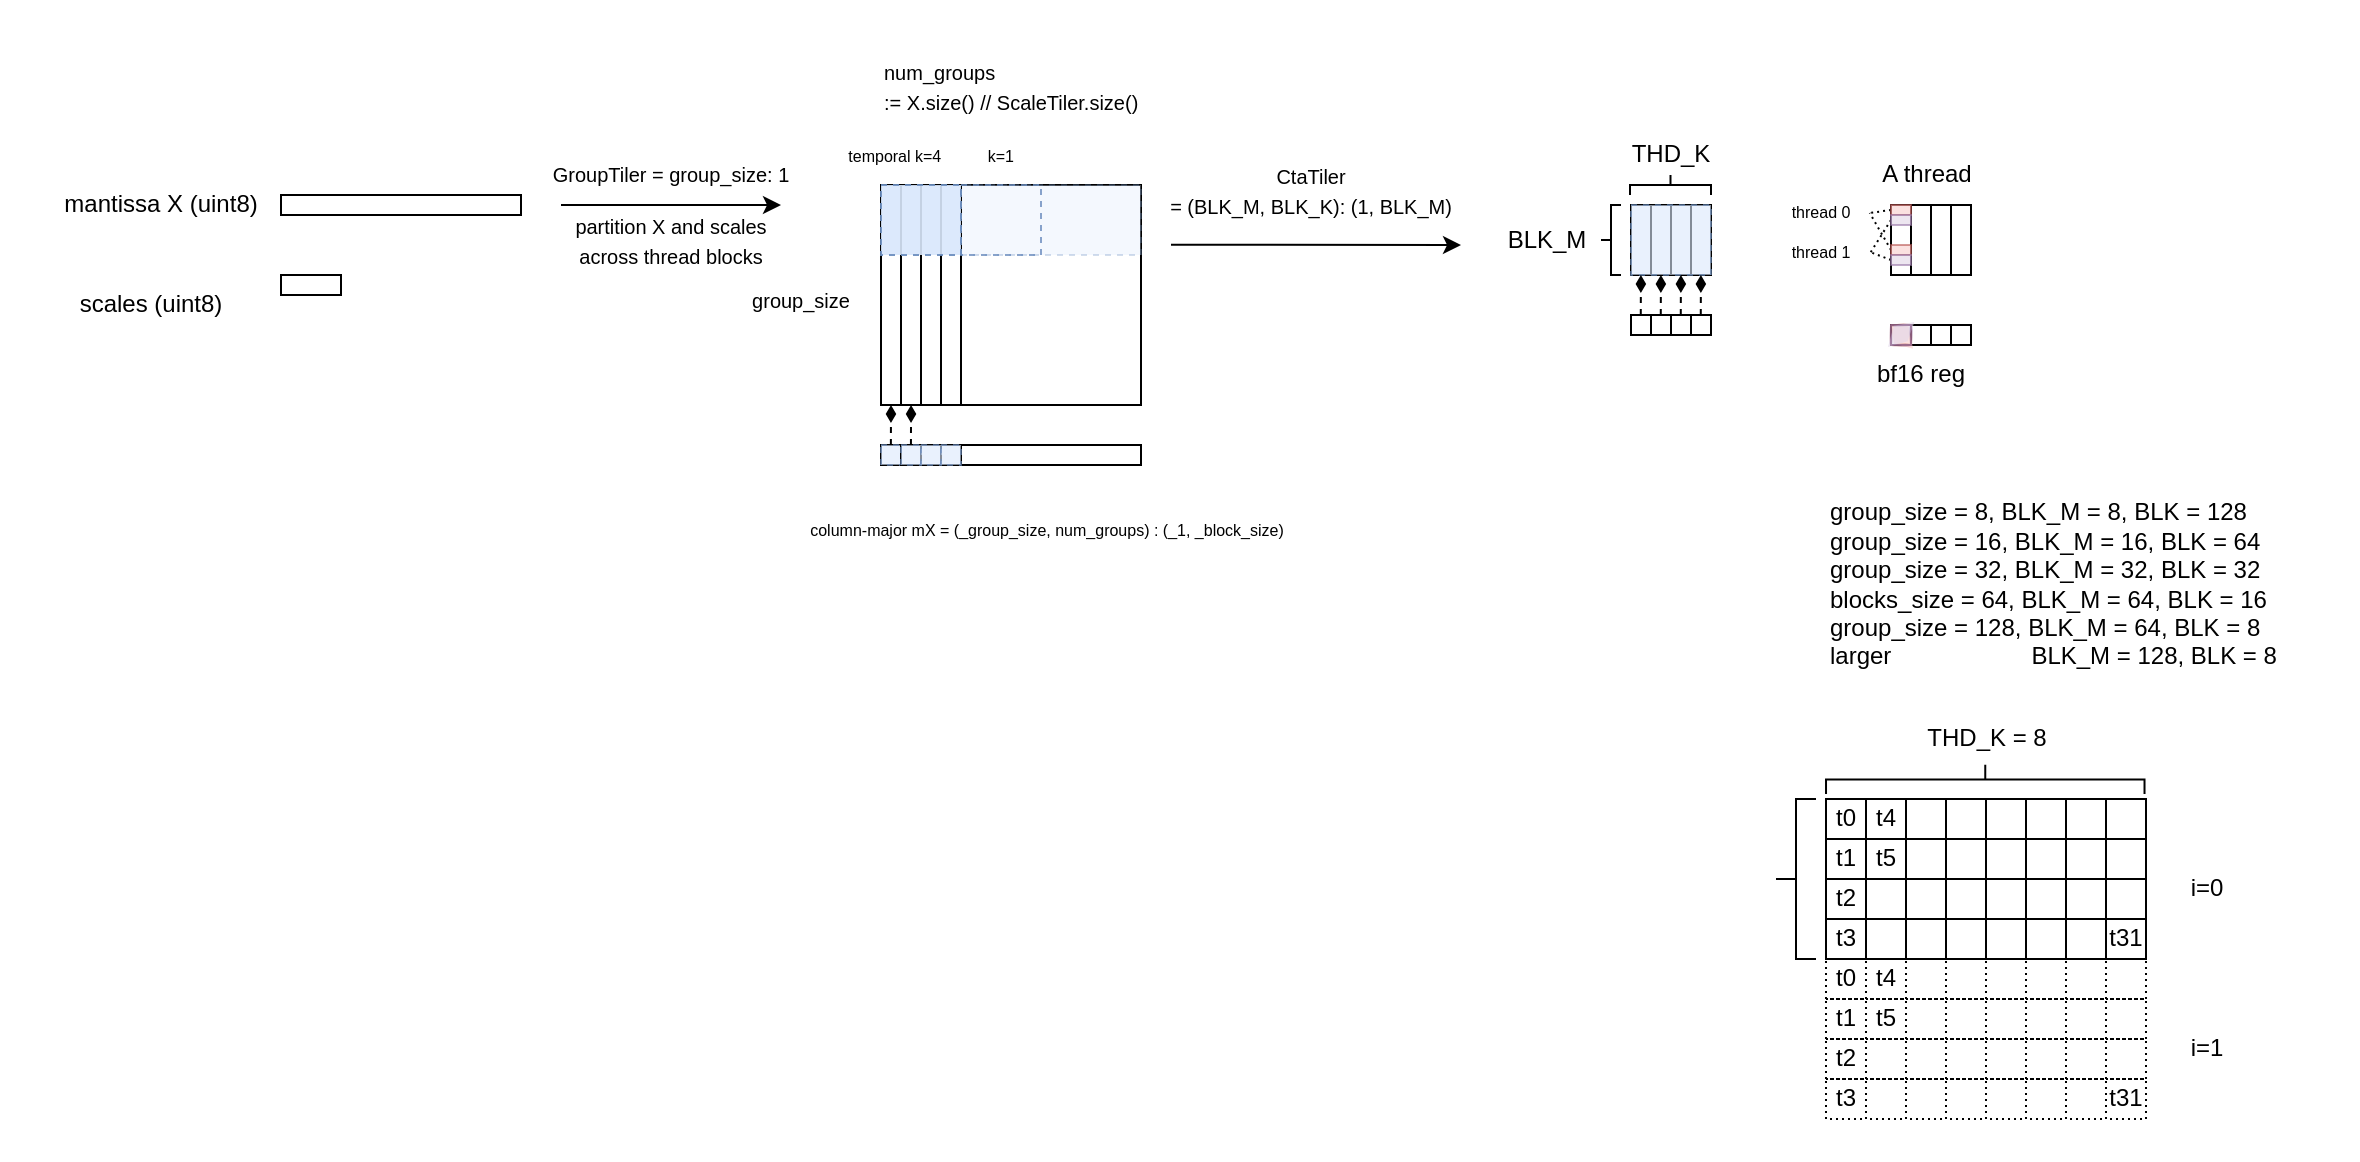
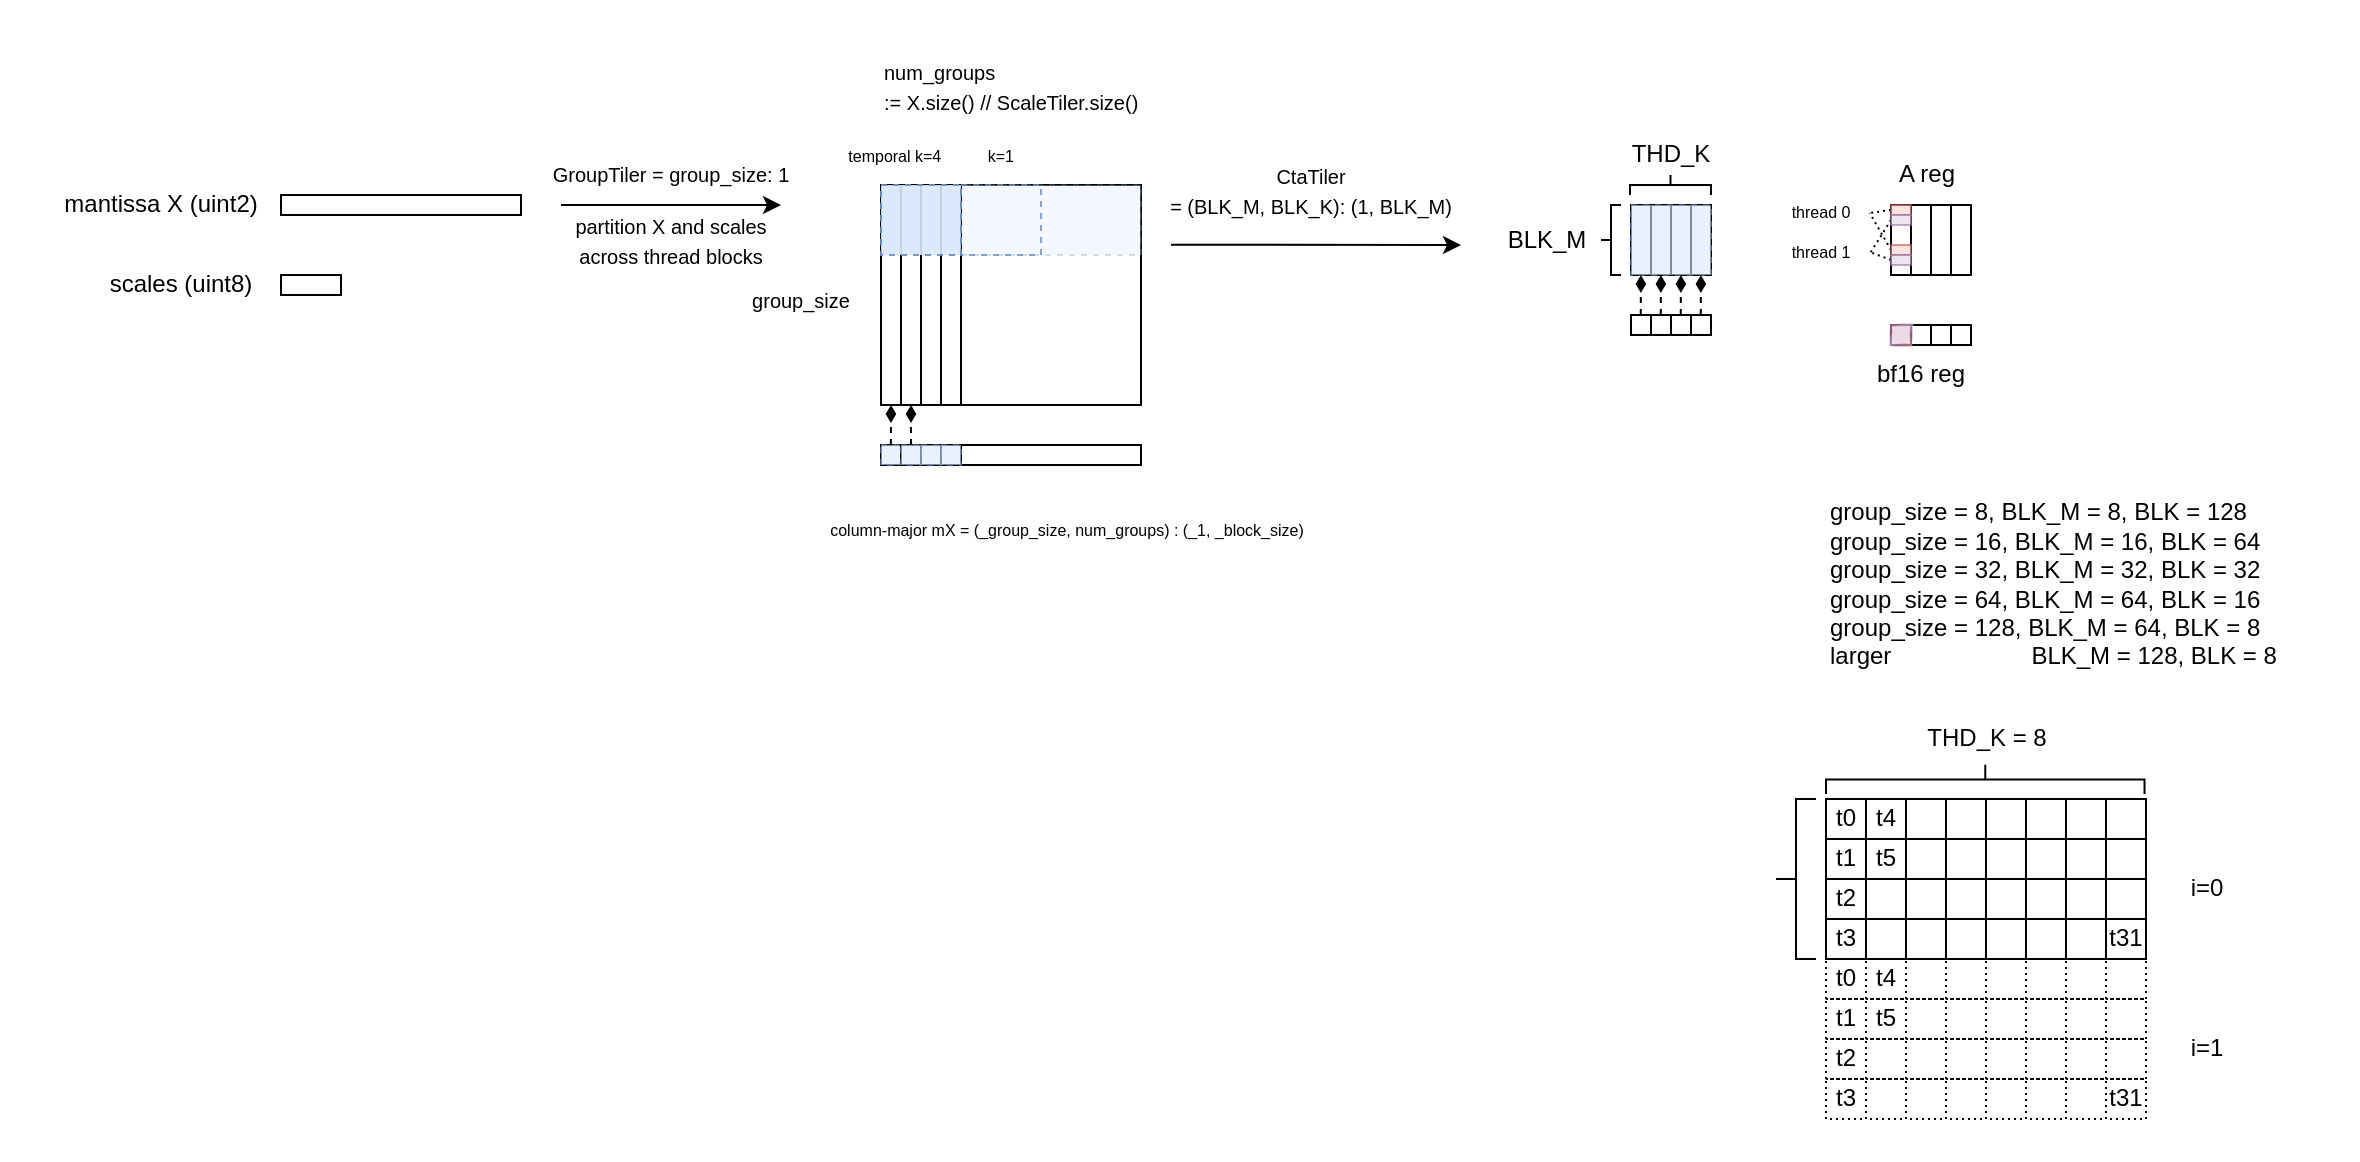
node "A thread": label "A thread" -> "A reg"
node "mantissa X (uint8)": label "mantissa X (uint8)" -> "mantissa X (uint2)"
node "scales (uint8)": moved (151, 305) -> (181, 285)
node "column-major mX = (_group_size, num_groups) : (_1, _block_size)": moved (1047, 530) -> (1067, 530)
node "group_size = 8, BLK_M = 8, BLK = 128 group_size = 16, BLK_M = 16, BLK = 64 group_size = 32, BLK_M = 32, BLK = 32 blocks_size = 64, BLK_M = 64, BLK = 16 group_size = 128, BLK_M = 64, BLK = 8 larger BLK_M = 128, BLK = 8": label "group_size = 8, BLK_M = 8, BLK = 128 group_size = 16, BLK_M = 16, BLK = 64 group_size = 32, BLK_M = 32, BLK = 32 blocks_size = 64, BLK_M = 64, BLK = 16 group_size = 128, BLK_M = 64, BLK = 8 larger BLK_M = 128, BLK = 8" -> "group_size = 8, BLK_M = 8, BLK = 128 group_size = 16, BLK_M = 16, BLK = 64 group_size = 32, BLK_M = 32, BLK = 32 group_size = 64, BLK_M = 64, BLK = 16 group_size = 128, BLK_M = 64, BLK = 8 larger BLK_M = 128, BLK = 8"
